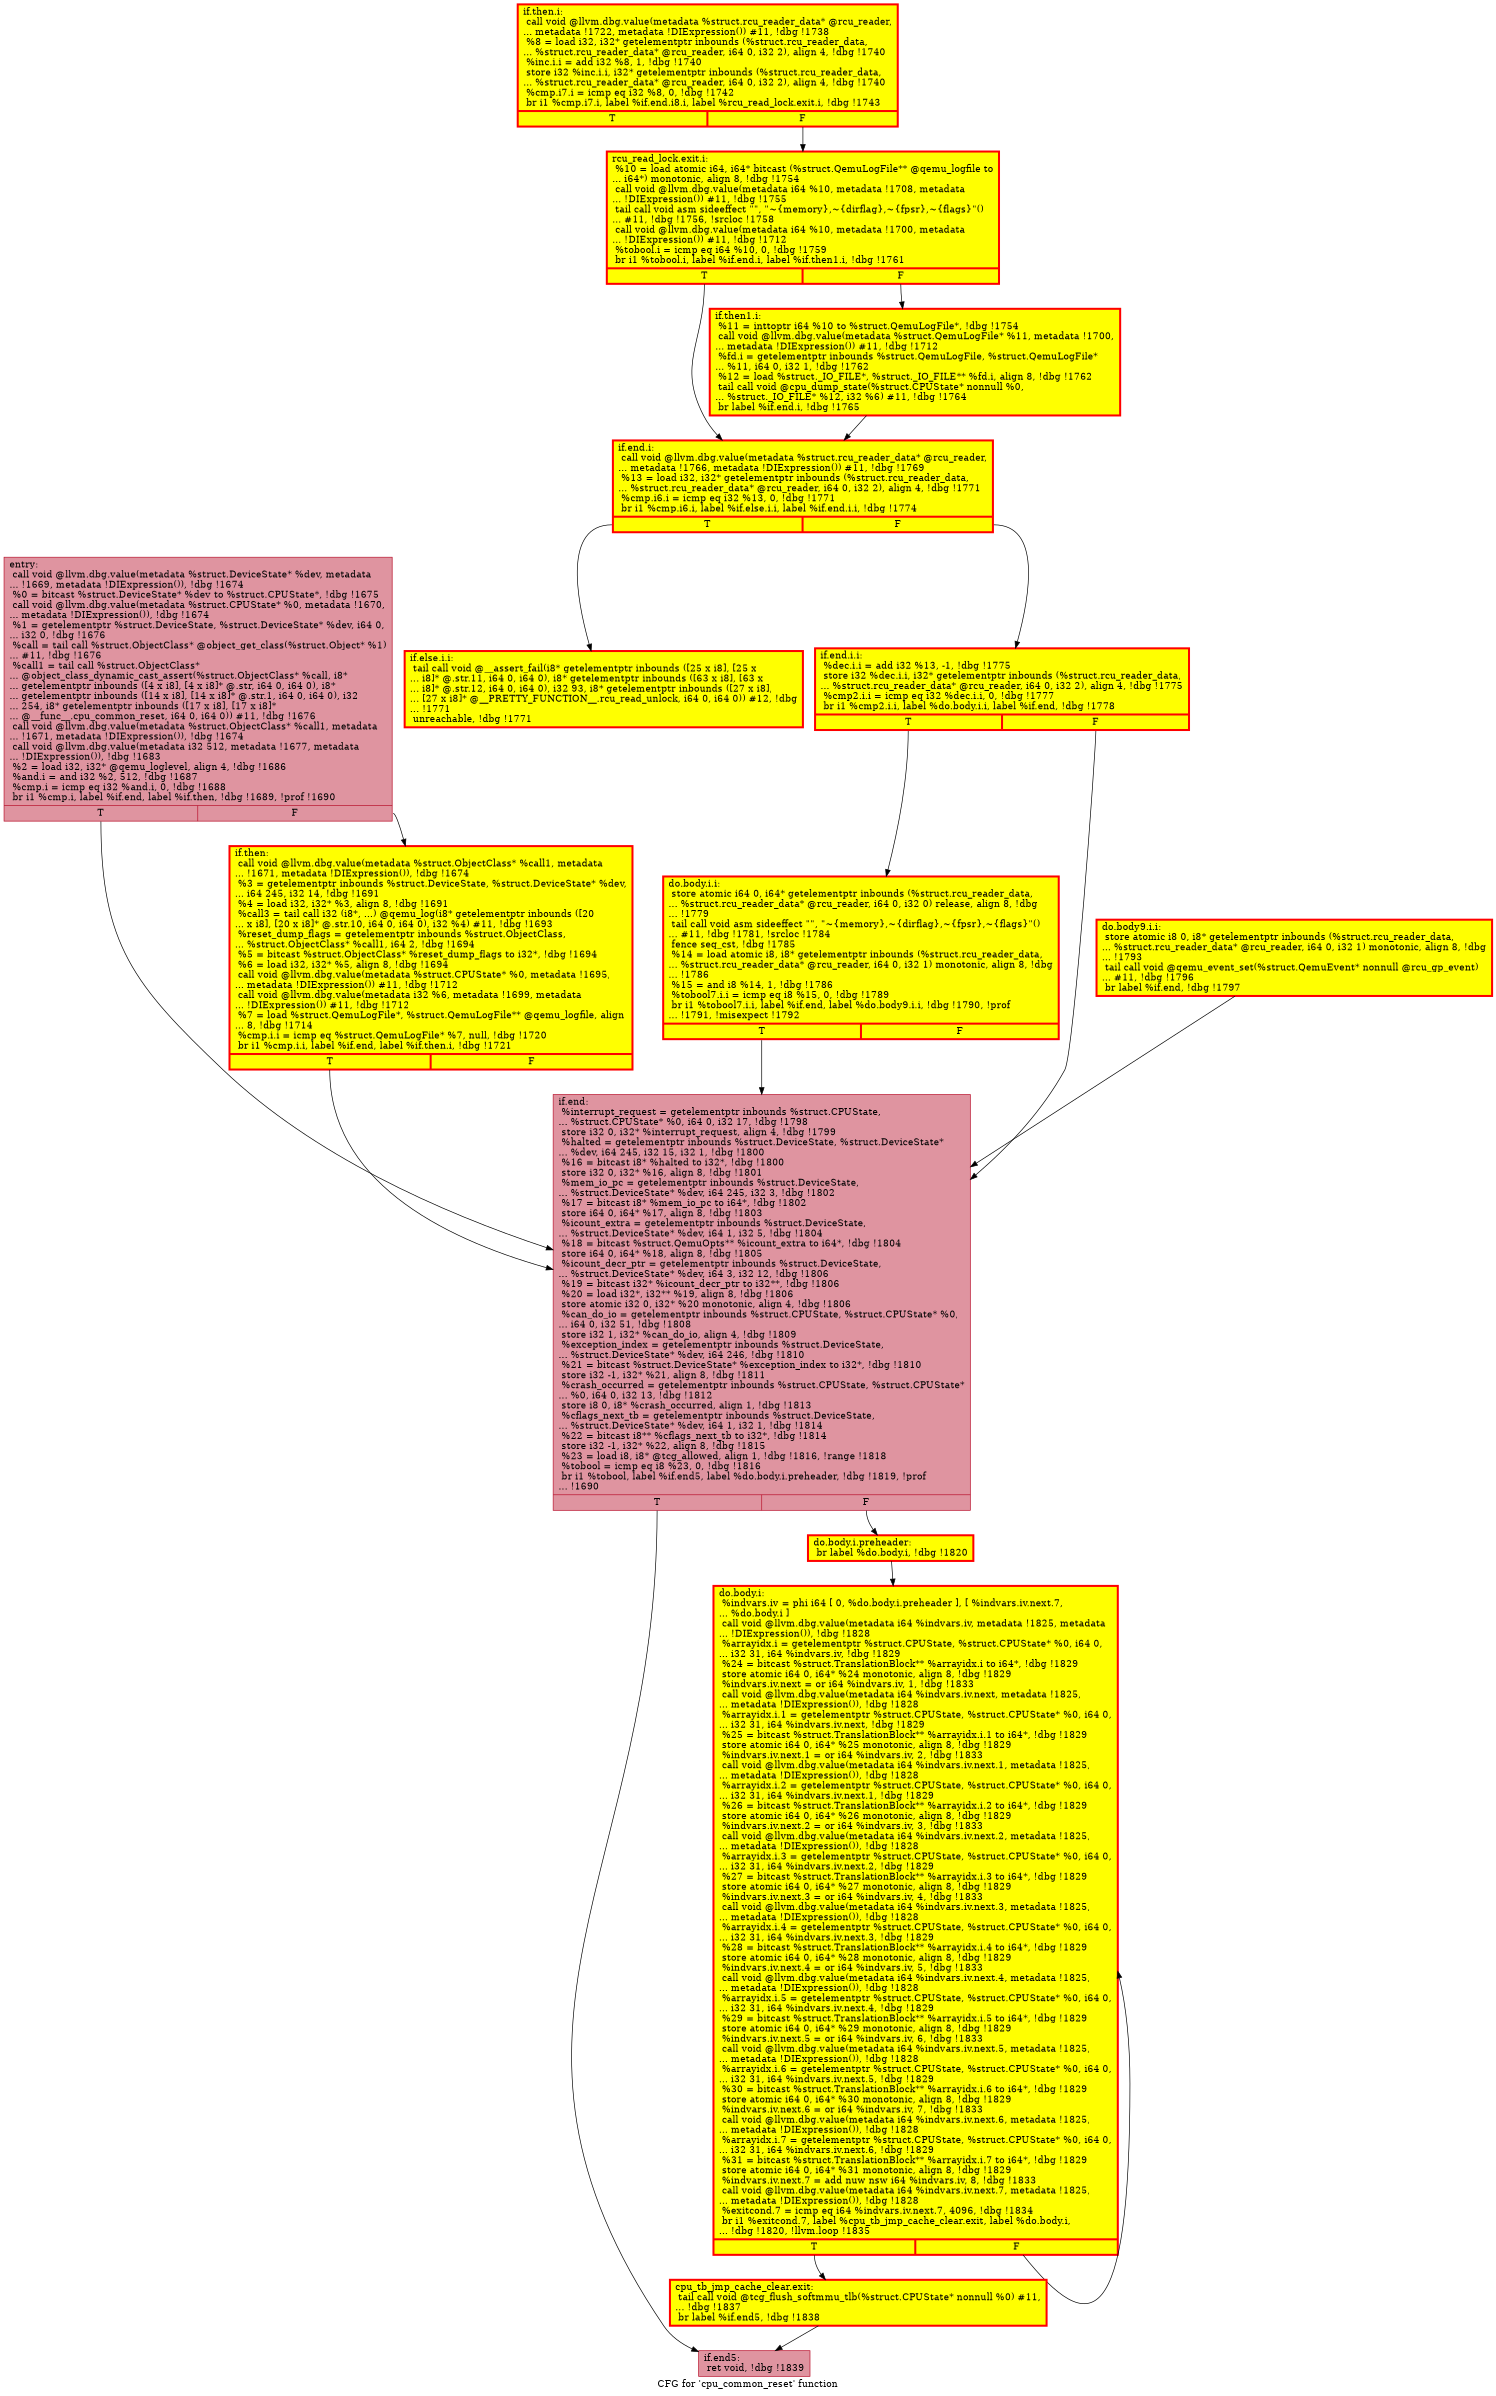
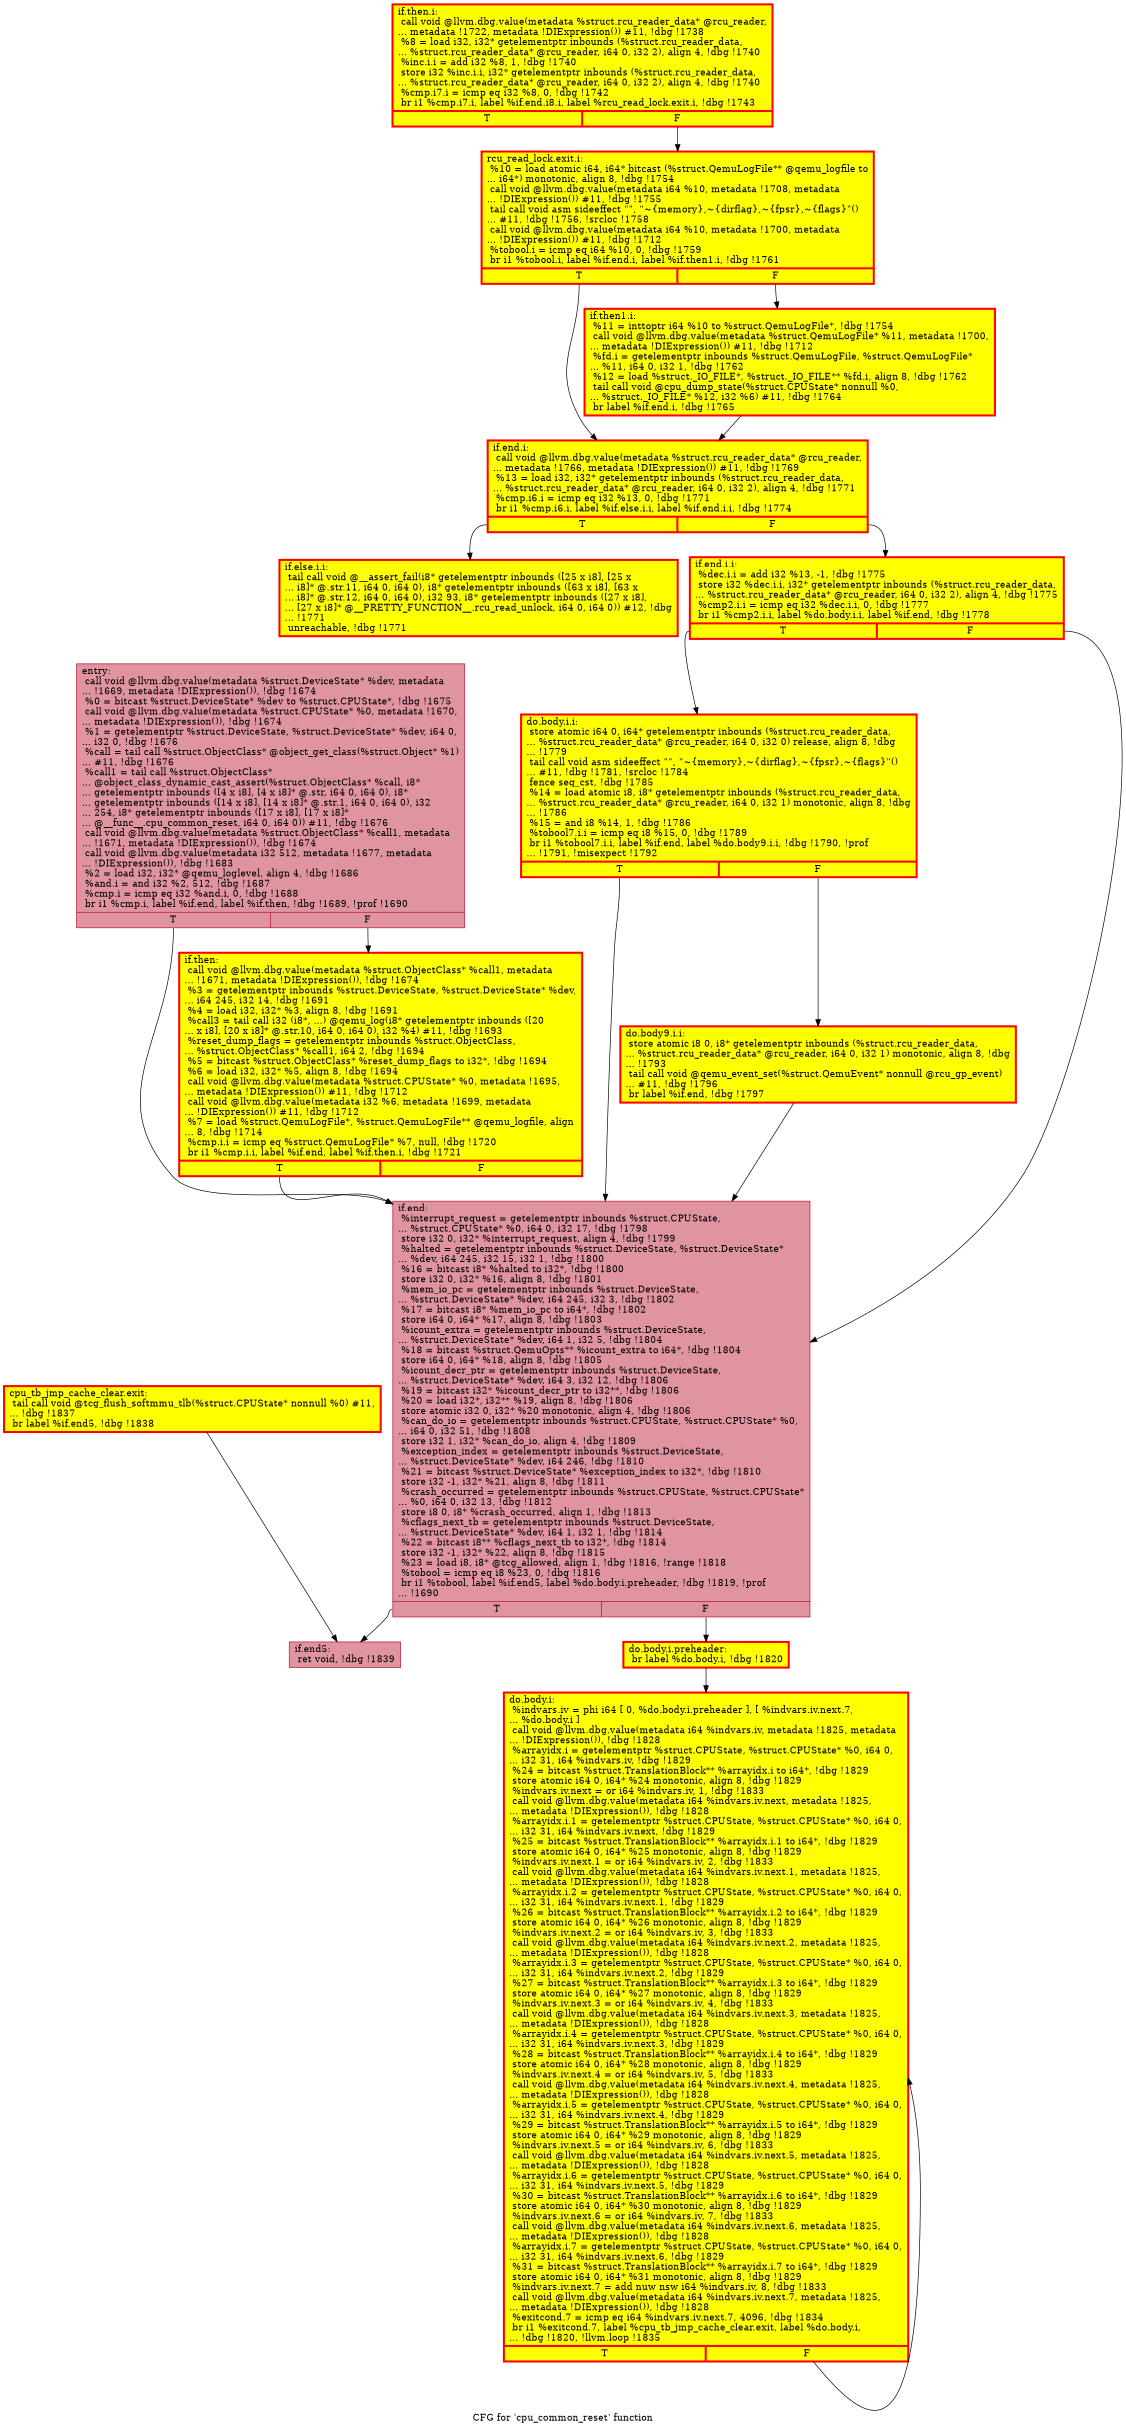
edge "do.body.i.i:" -> "do.body9.i.i:": added
edge "do.body.i:" -> "cpu_tb_jmp_cache_clear.exit:": removed
